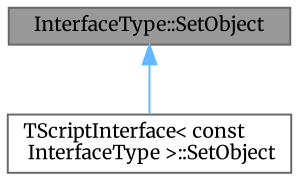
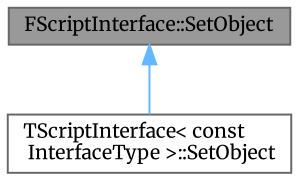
node "InterfaceType::SetObject": label "InterfaceType::SetObject" -> "FScriptInterface::SetObject"
